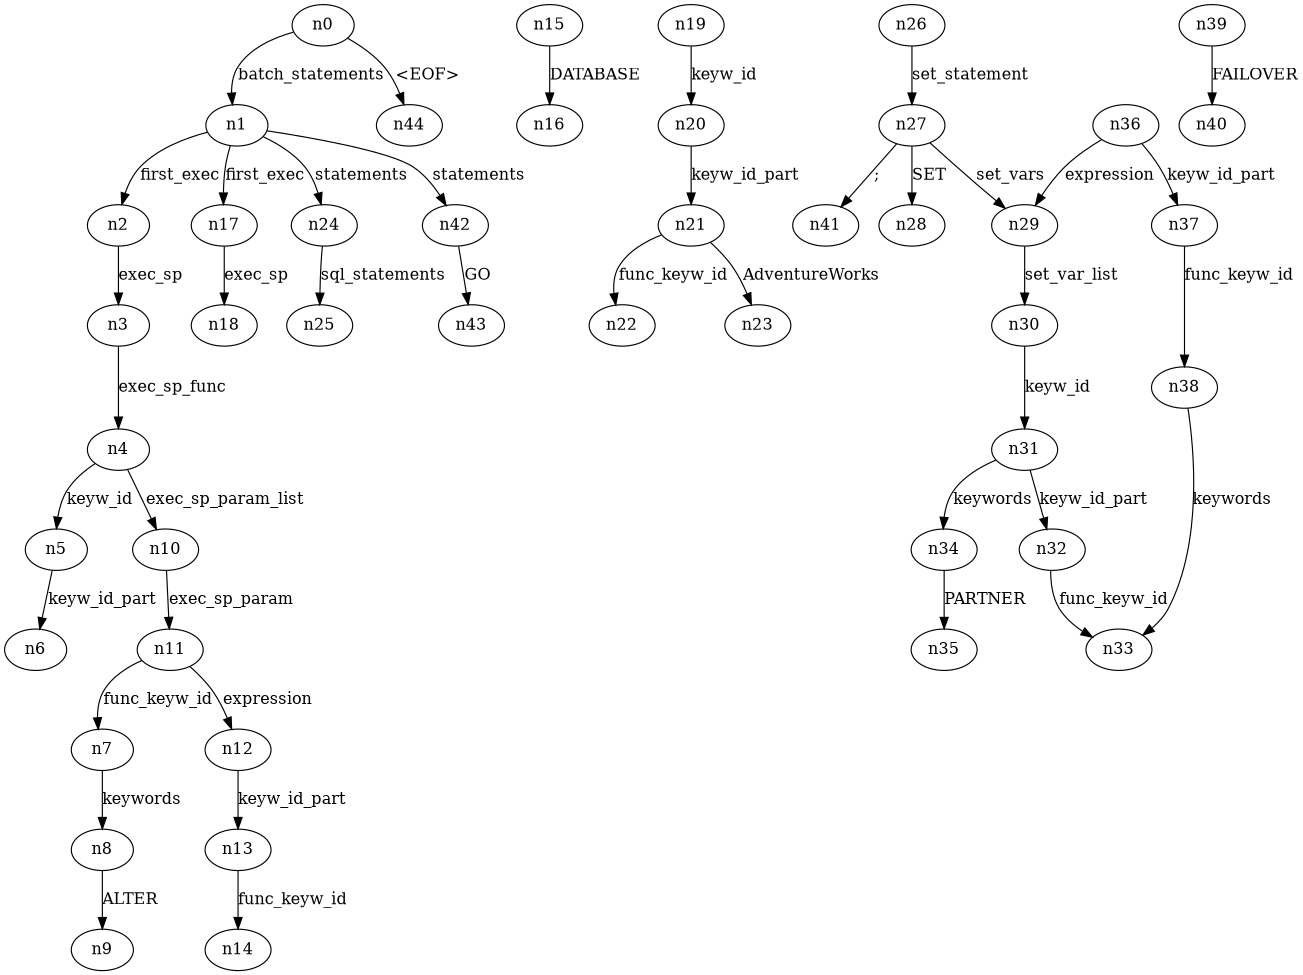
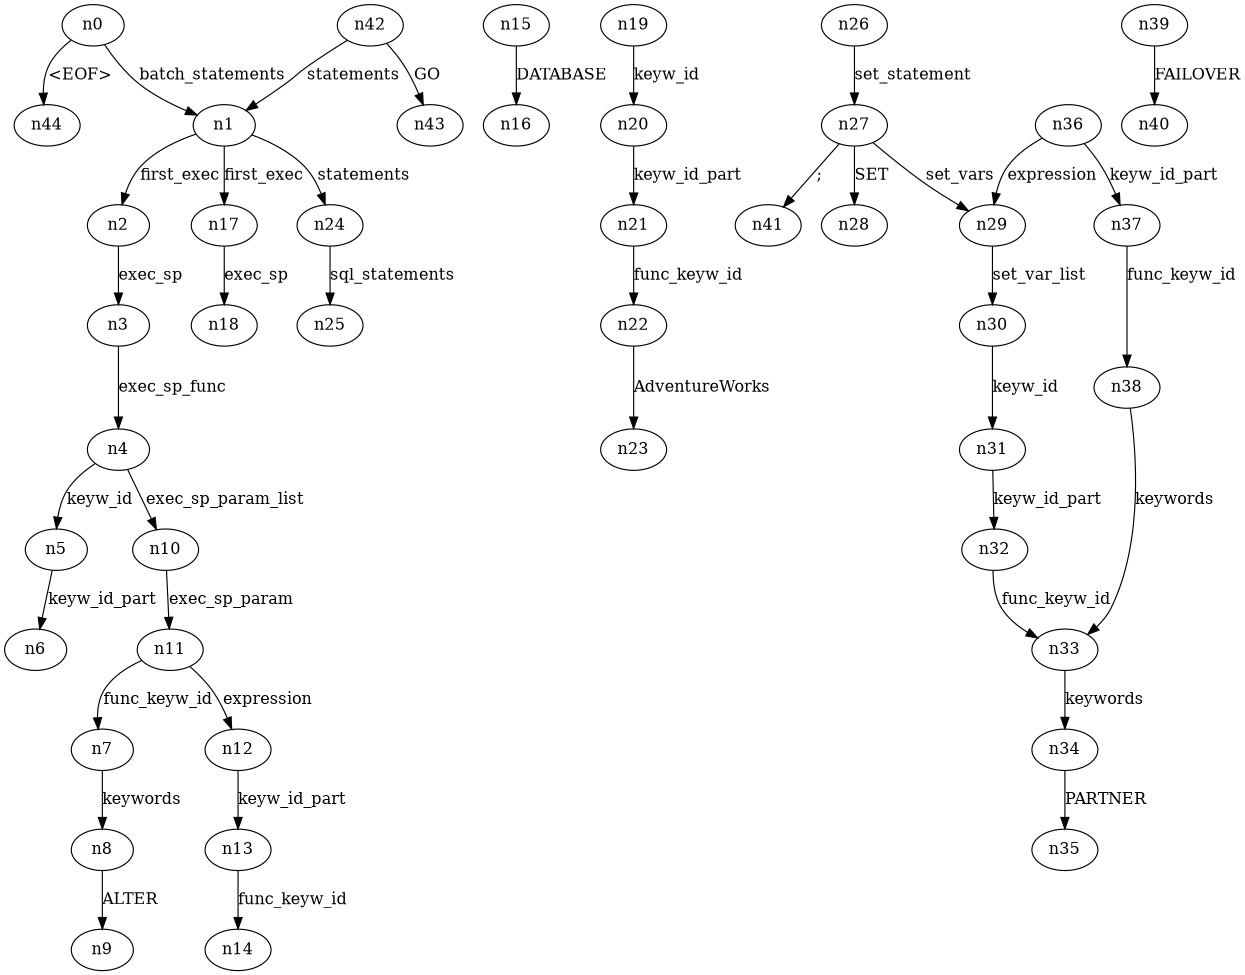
edge "n1" -> "n42": reversed
edge "n21" -> "n23": now "n22" -> "n23"
edge "n31" -> "n34": now "n33" -> "n34"
